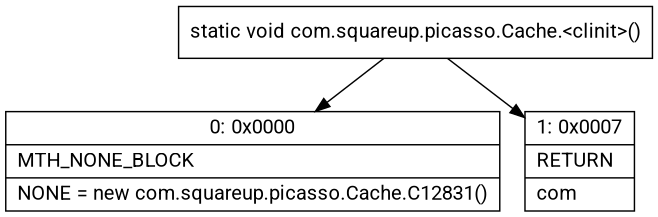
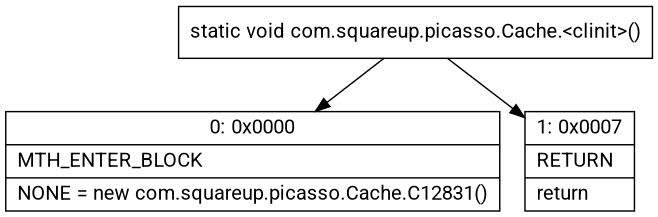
node "0: 0x0000": text "MTH_NONE_BLOCK" -> "MTH_ENTER_BLOCK"
node "1: 0x0007": text "com" -> "return"
